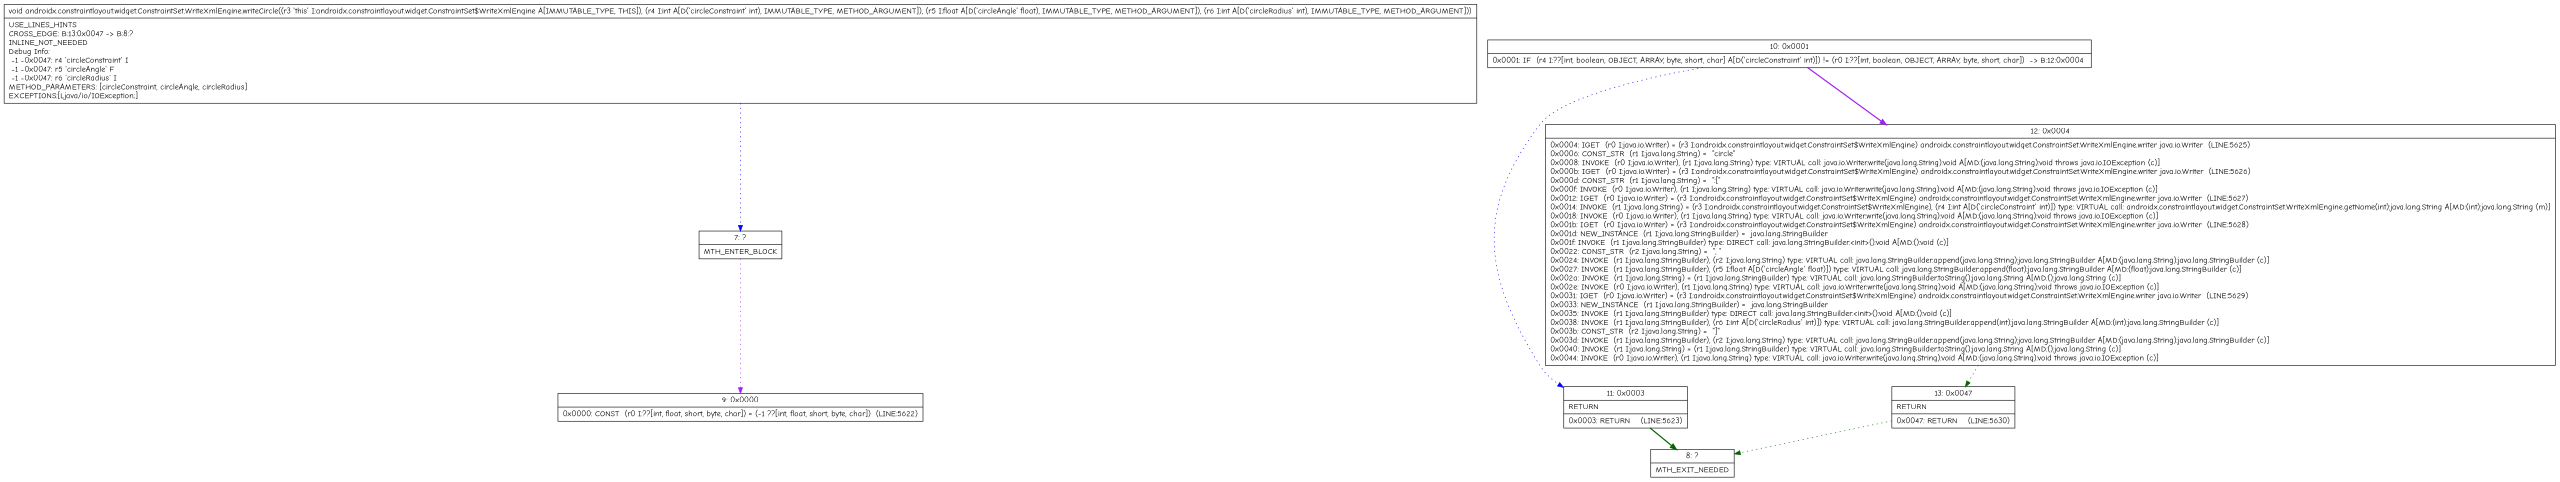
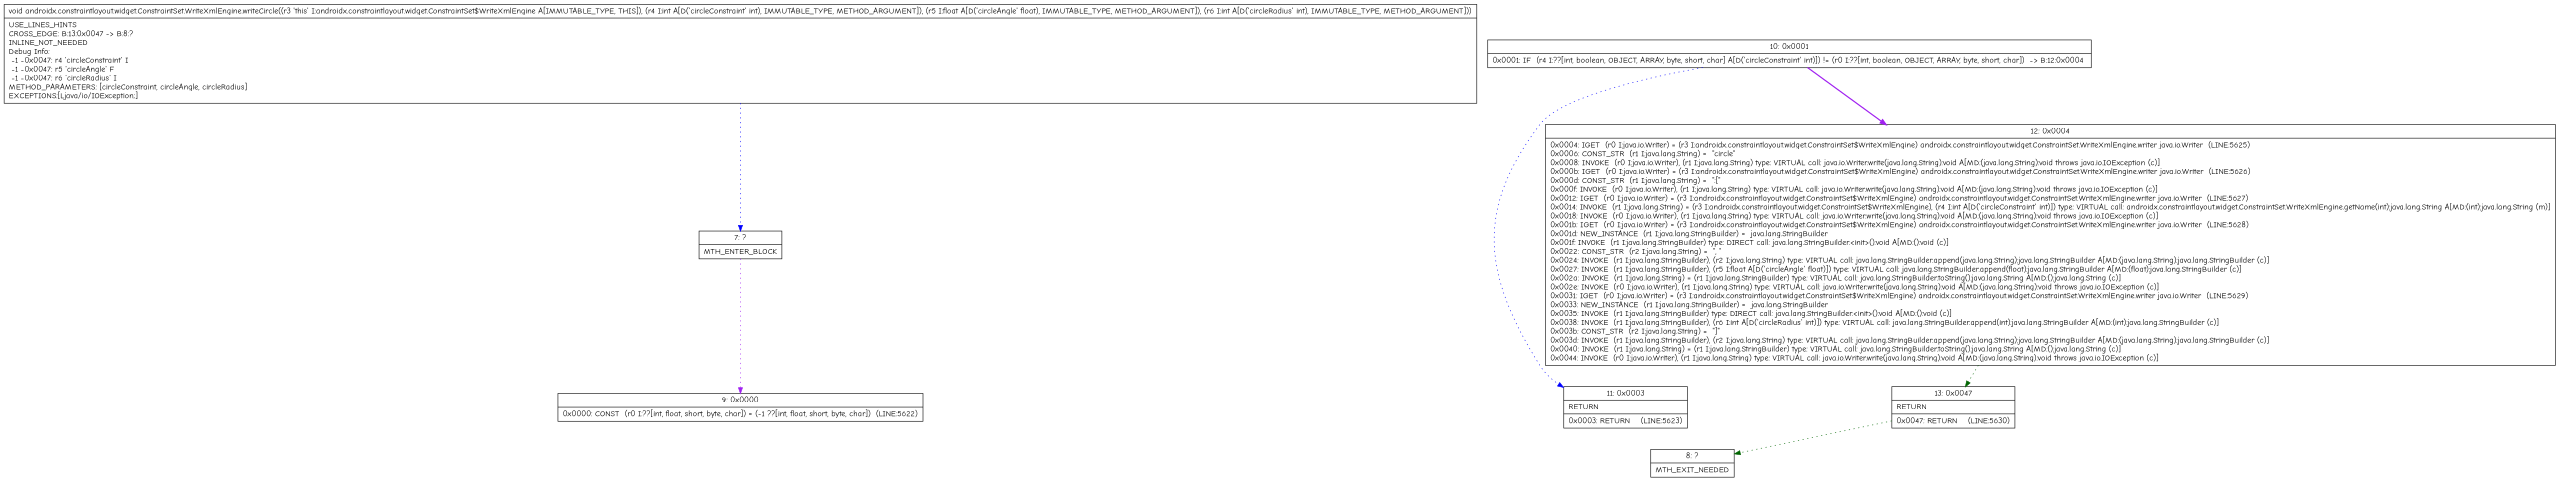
edge "11: 0x0003" -> "8: ?": removed
